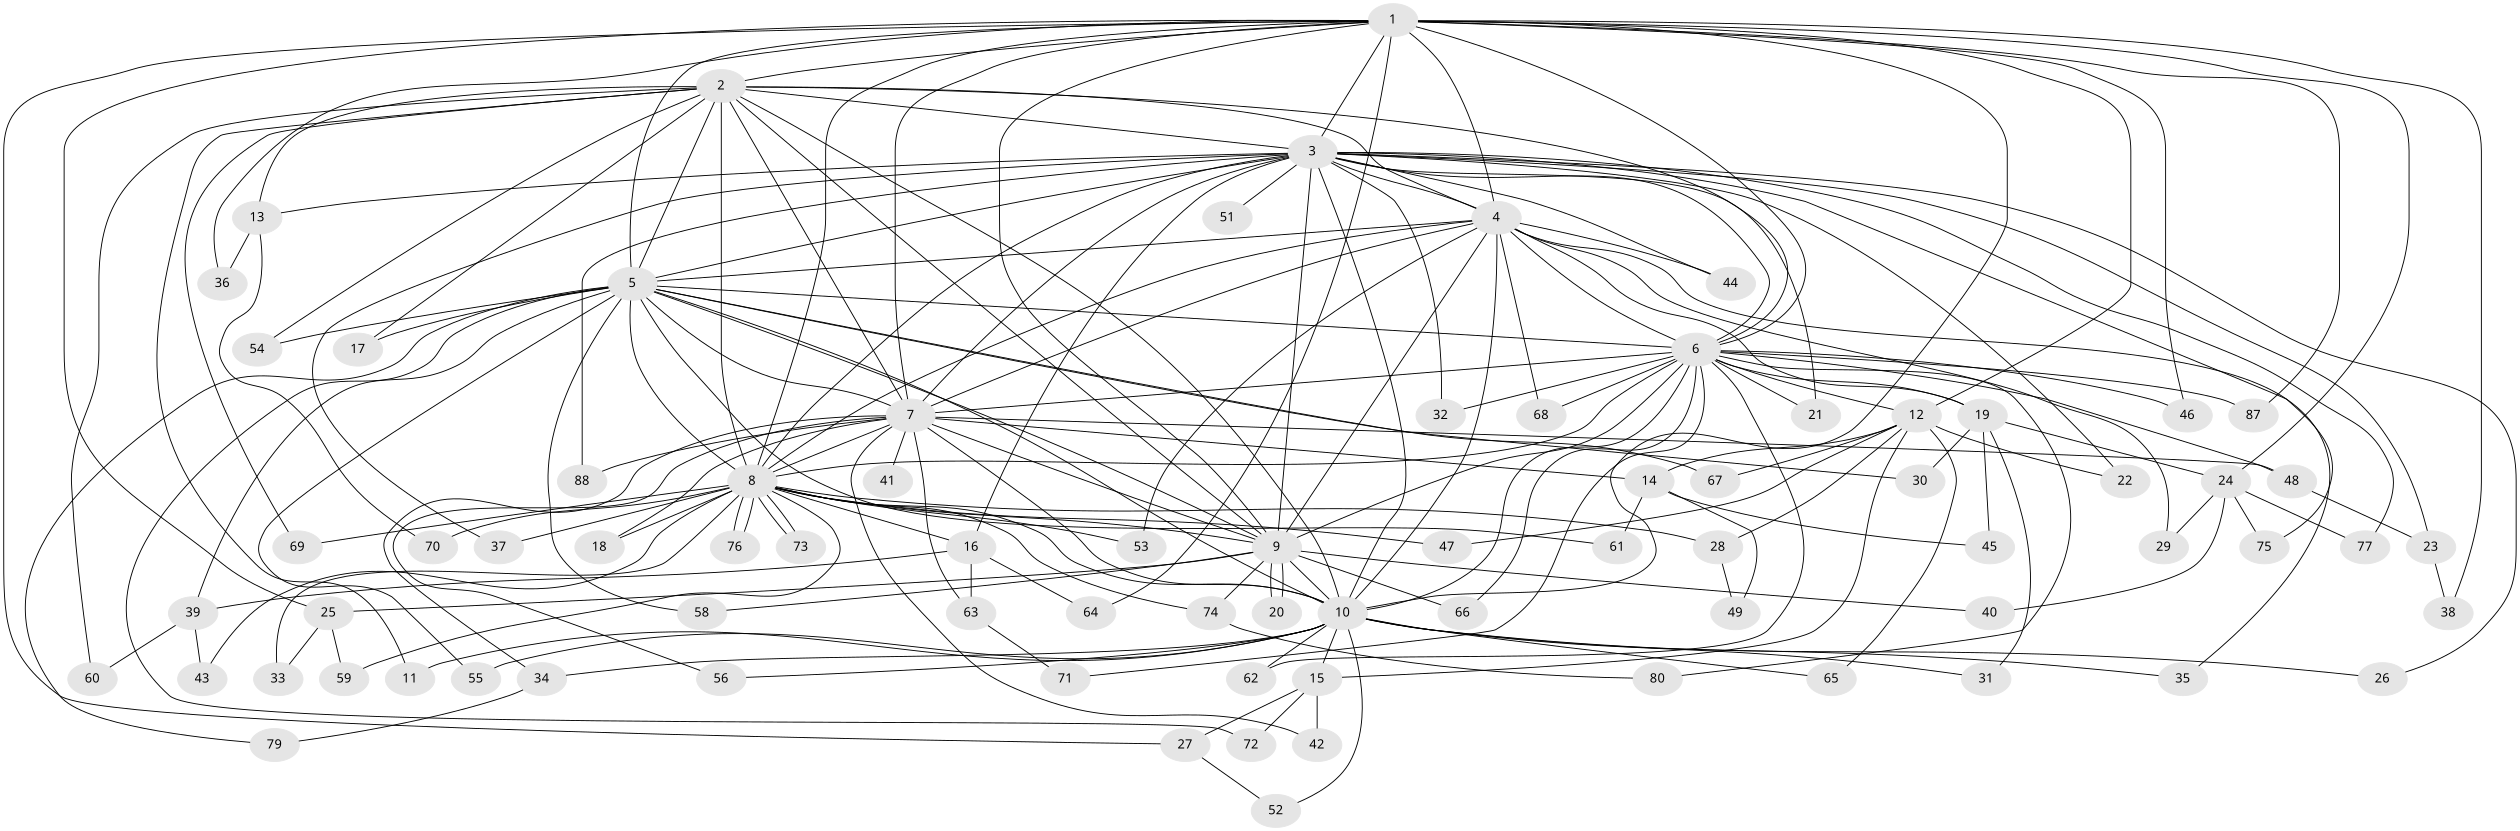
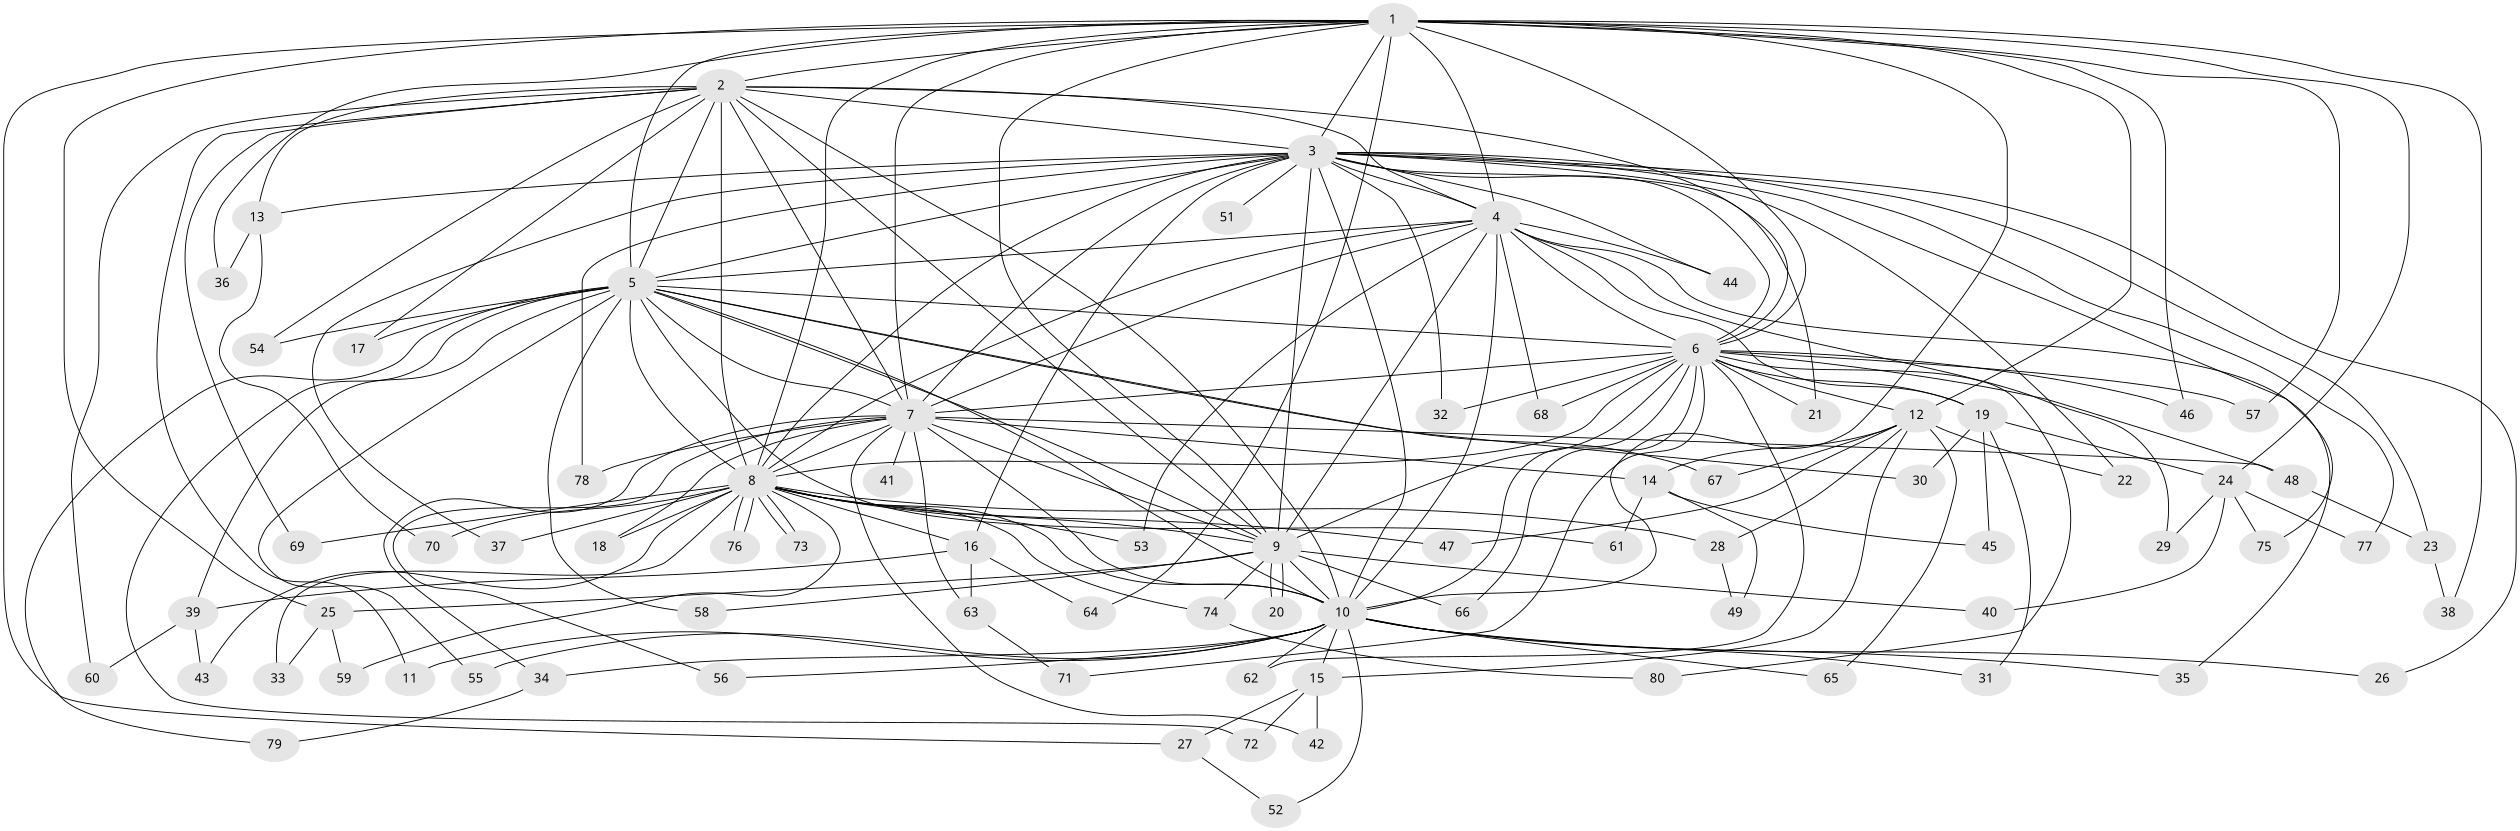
node "87": label "87" -> "57"
node "88": label "88" -> "78"
